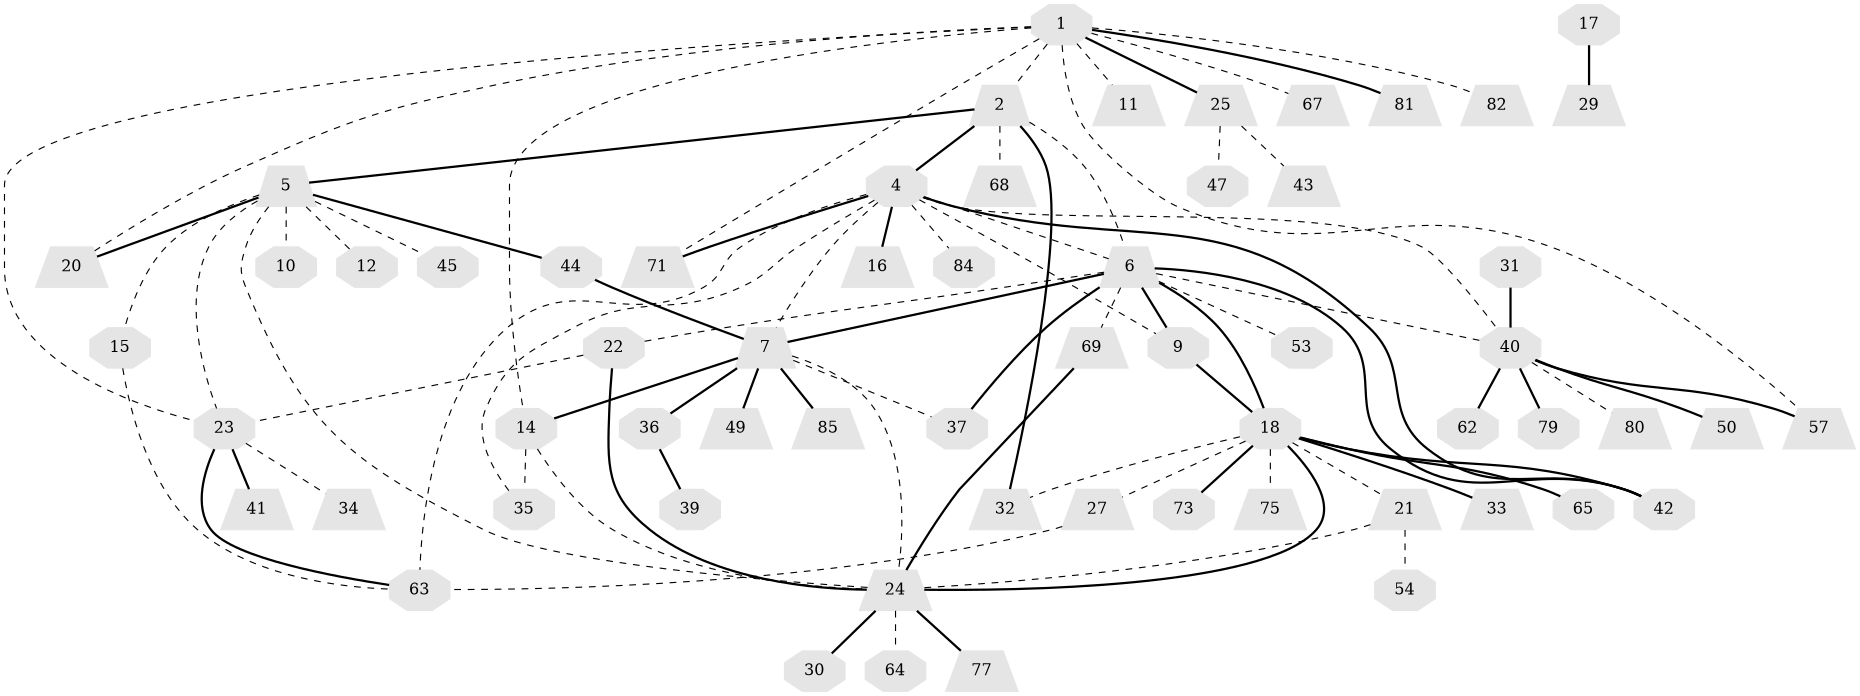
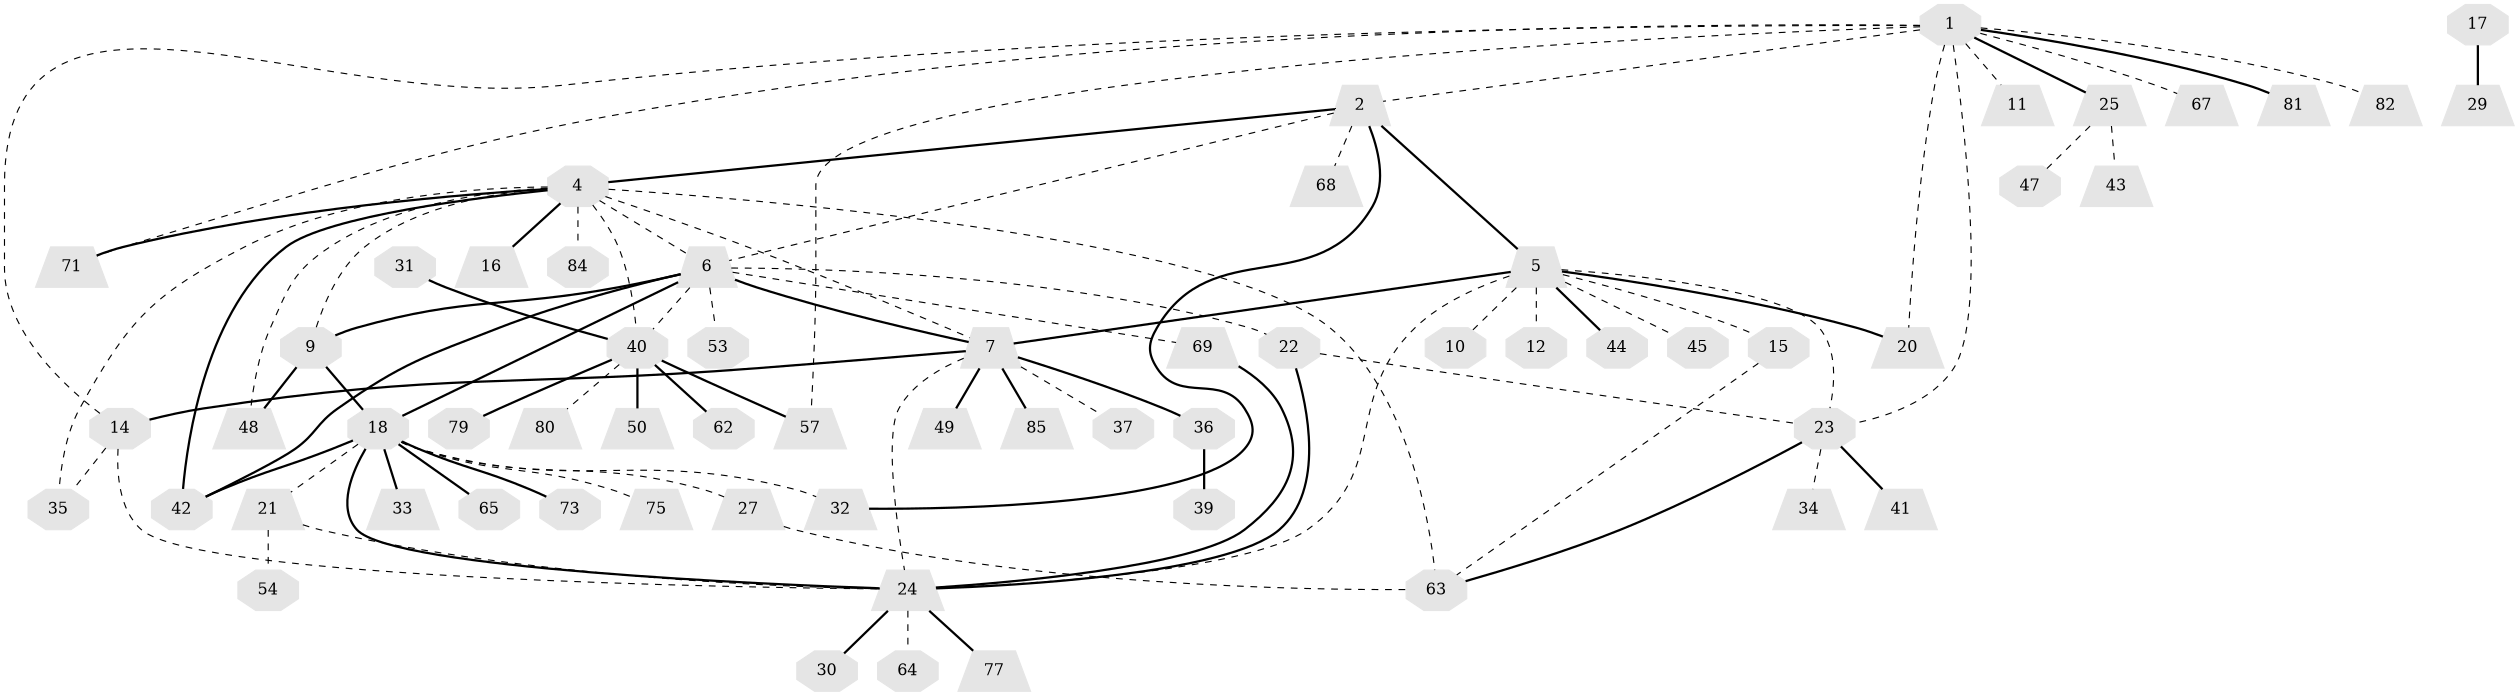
edge "44" -- "7": now "5" -- "7"
edge "6" -- "37": removed
node "48": added
